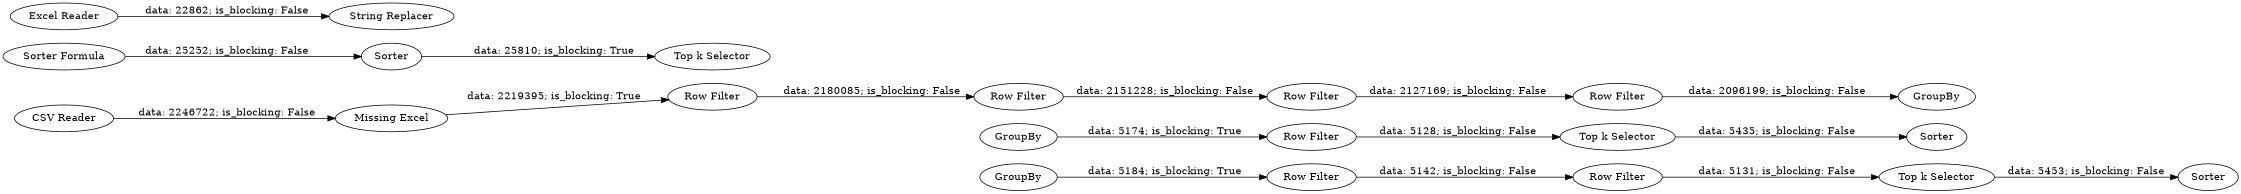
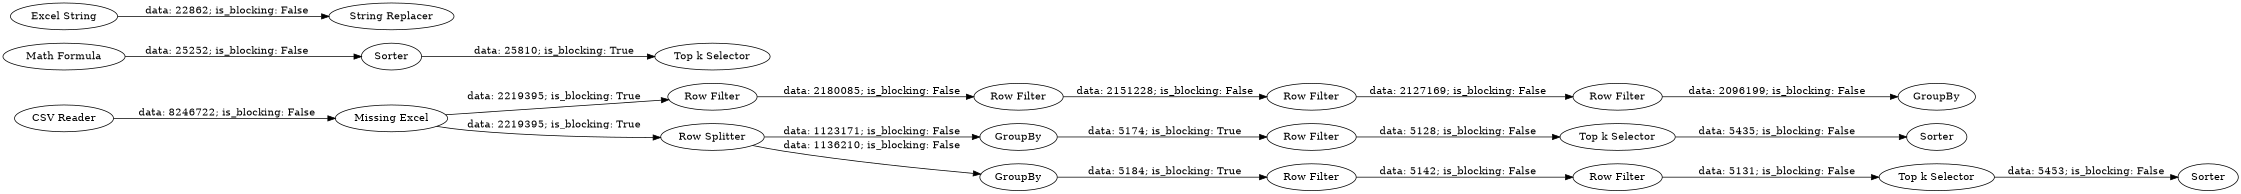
node "Excel Reader": label "Excel Reader" -> "Excel String"
node "Sorter Formula": label "Sorter Formula" -> "Math Formula"
edge "CSV Reader" -> "Missing Excel": label "data: 2246722; is_blocking: False" -> "data: 8246722; is_blocking: False"
node "Row Splitter": added
